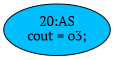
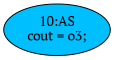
node "20:AS cout = o3;": label "20:AS cout = o3;" -> "10:AS cout = o3;"
